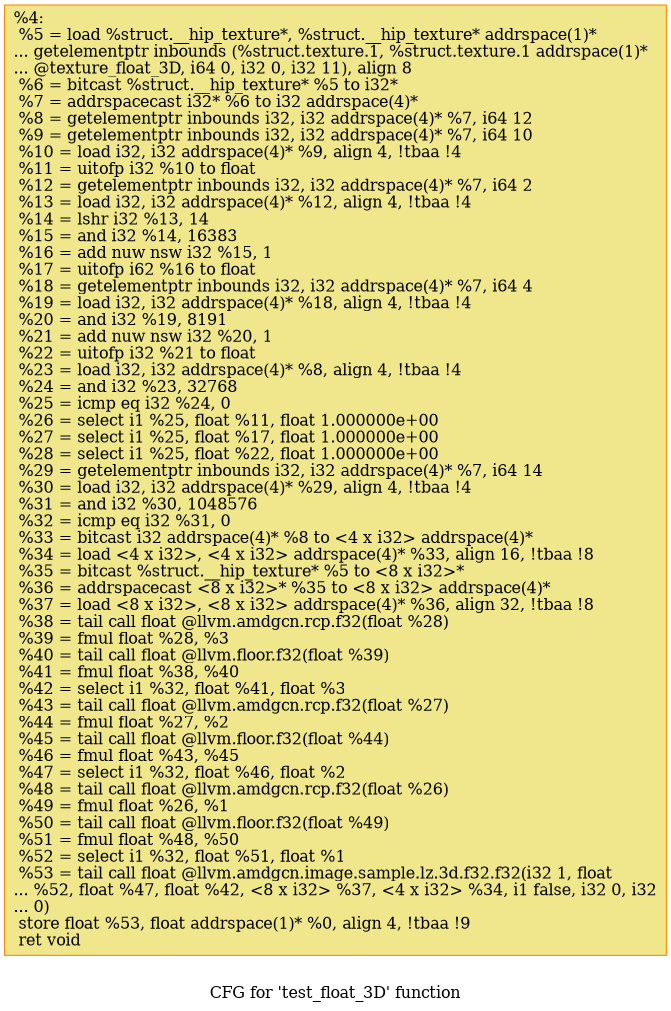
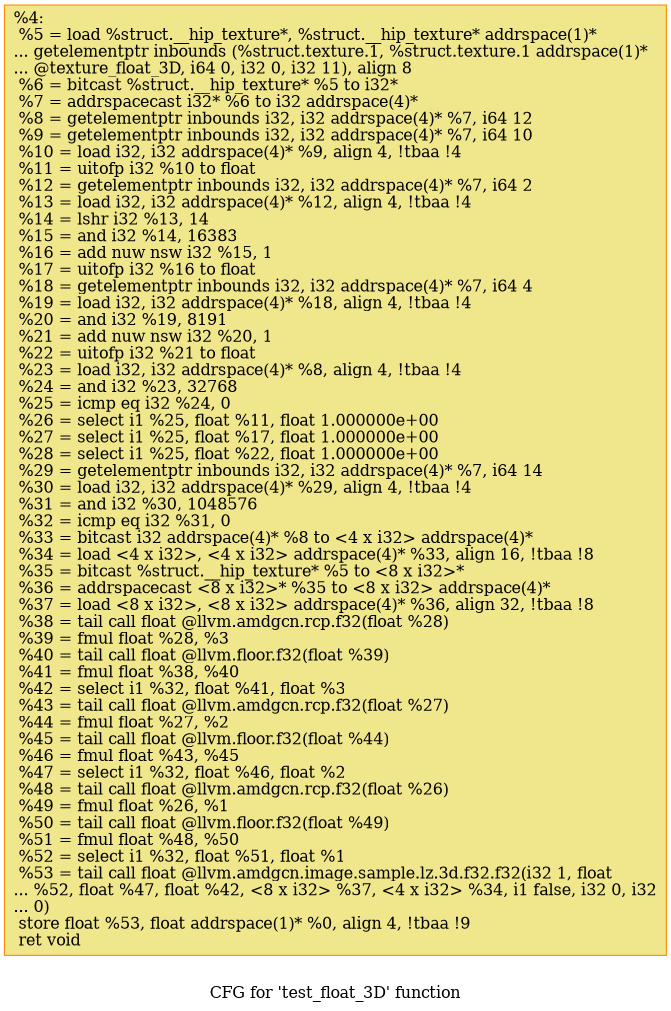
node "%4:": text "%17 = uitofp i62 %16 to float" -> "%17 = uitofp i32 %16 to float"
